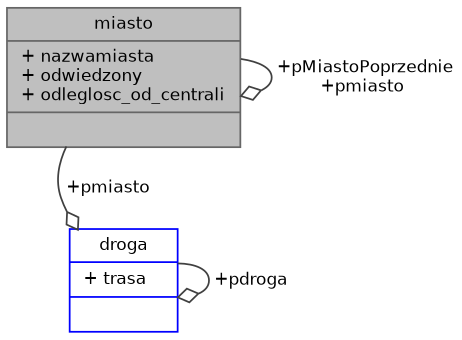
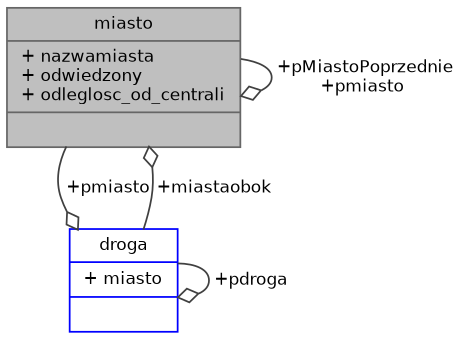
edge "droga" -> "miasto": added, label "+miastaobok"
node "droga": text "+ trasa" -> "+ miasto"
